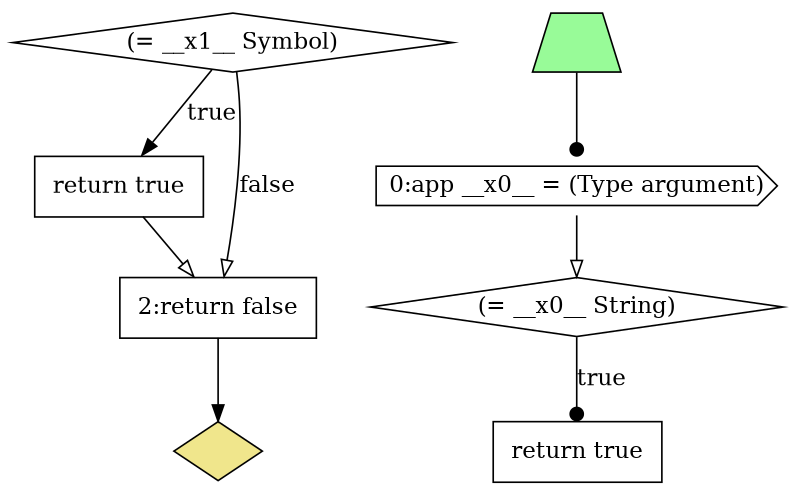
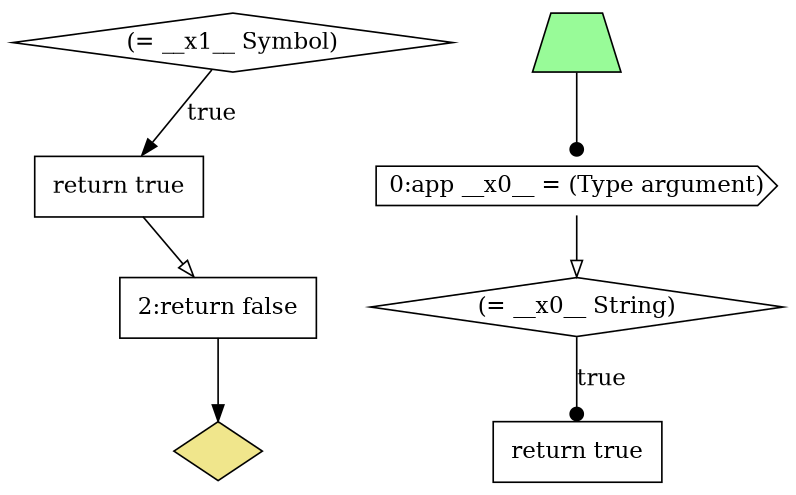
edge "(= __x1__ Symbol)" -> "2:return false": removed, label "false"
